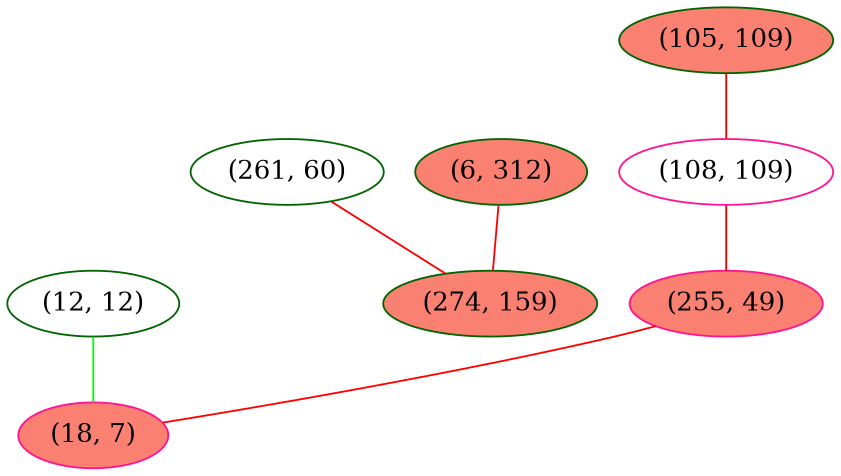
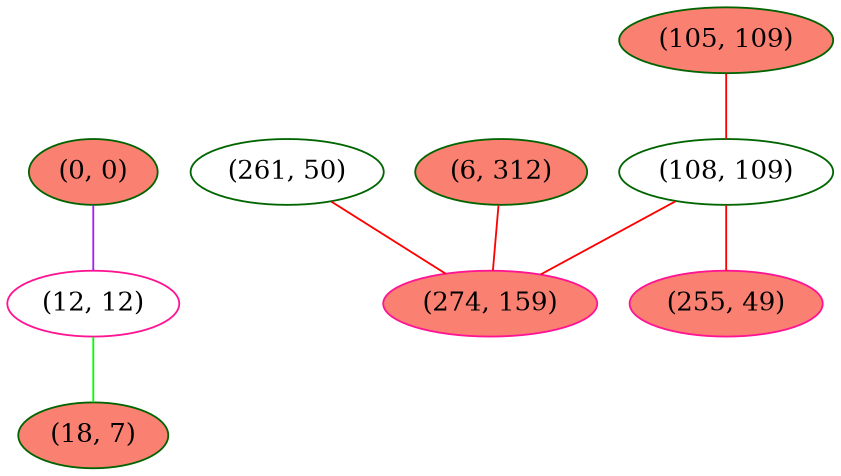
node "(0, 0)": added
node "(261, 60)": label "(261, 60)" -> "(261, 50)"
node "(108, 109)": color deeppink -> darkgreen
edge "(108, 109)" -- "(274, 159)": added
node "(12, 12)": color darkgreen -> deeppink
node "(274, 159)": color darkgreen -> deeppink
edge "(255, 49)" -- "(18, 7)": removed
node "(18, 7)": color deeppink -> darkgreen
